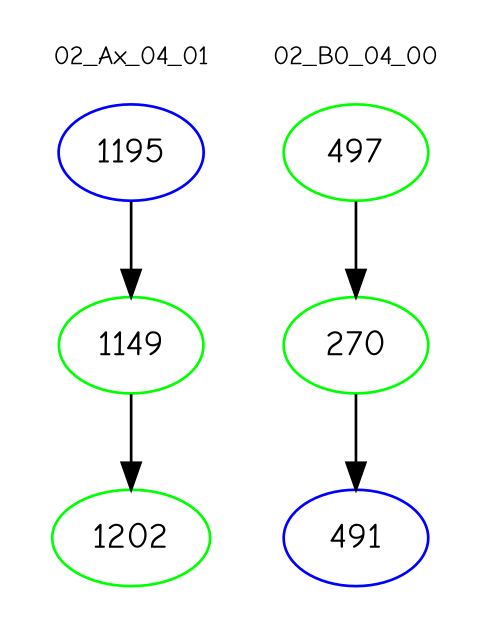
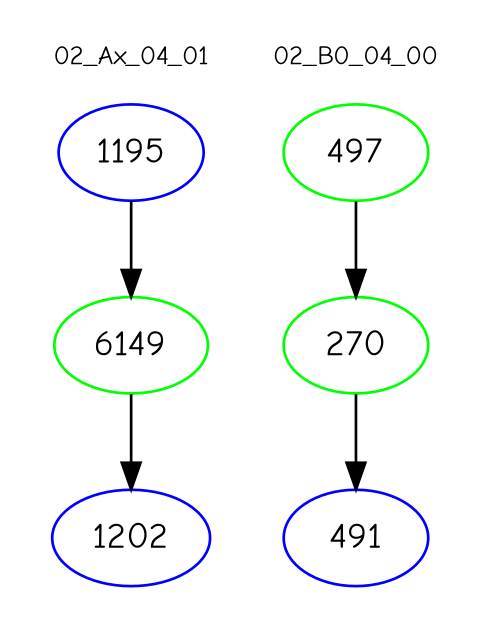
node "1149": label "1149" -> "6149"
node "1202": color green -> blue
